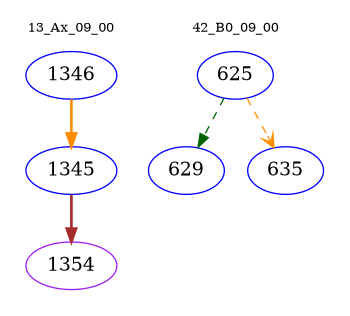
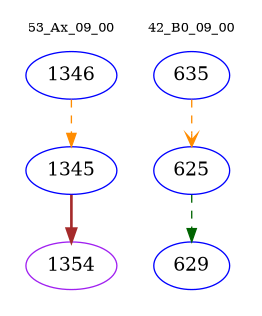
cluster "13_Ax_09_00": label "13_Ax_09_00" -> "53_Ax_09_00"
edge "1346" -> "1345": style bold -> dashed
edge "625" -> "635": reversed
